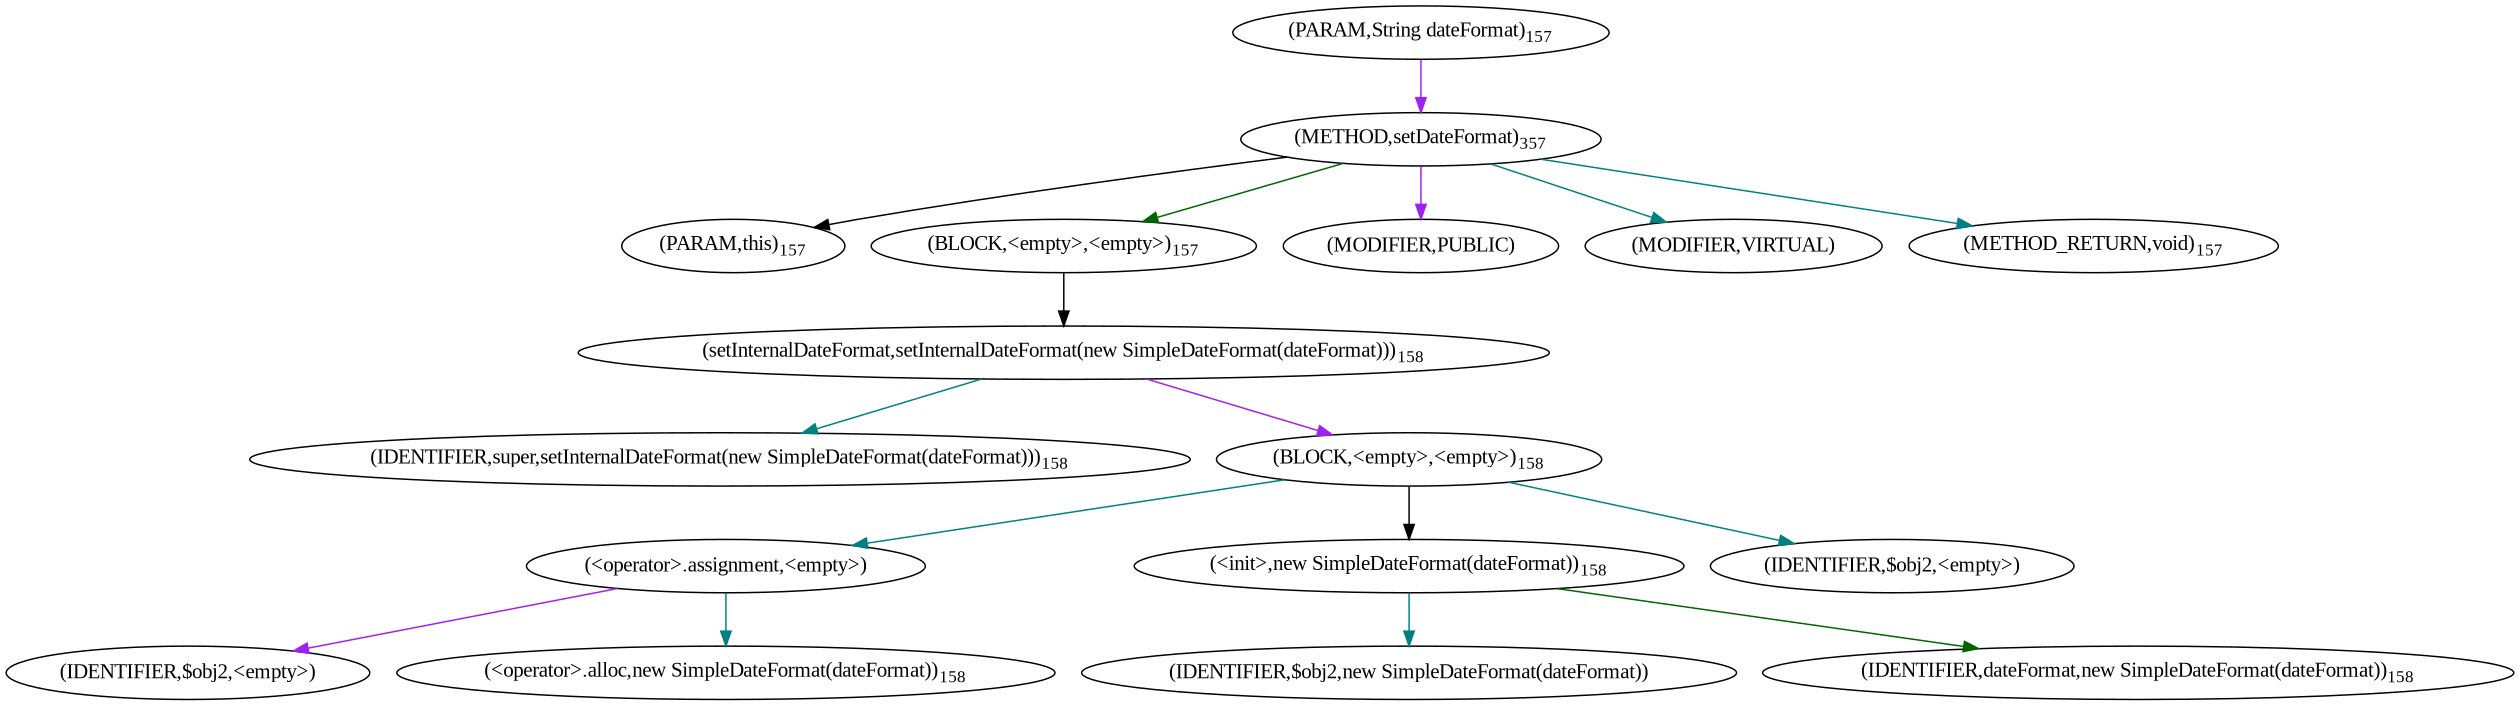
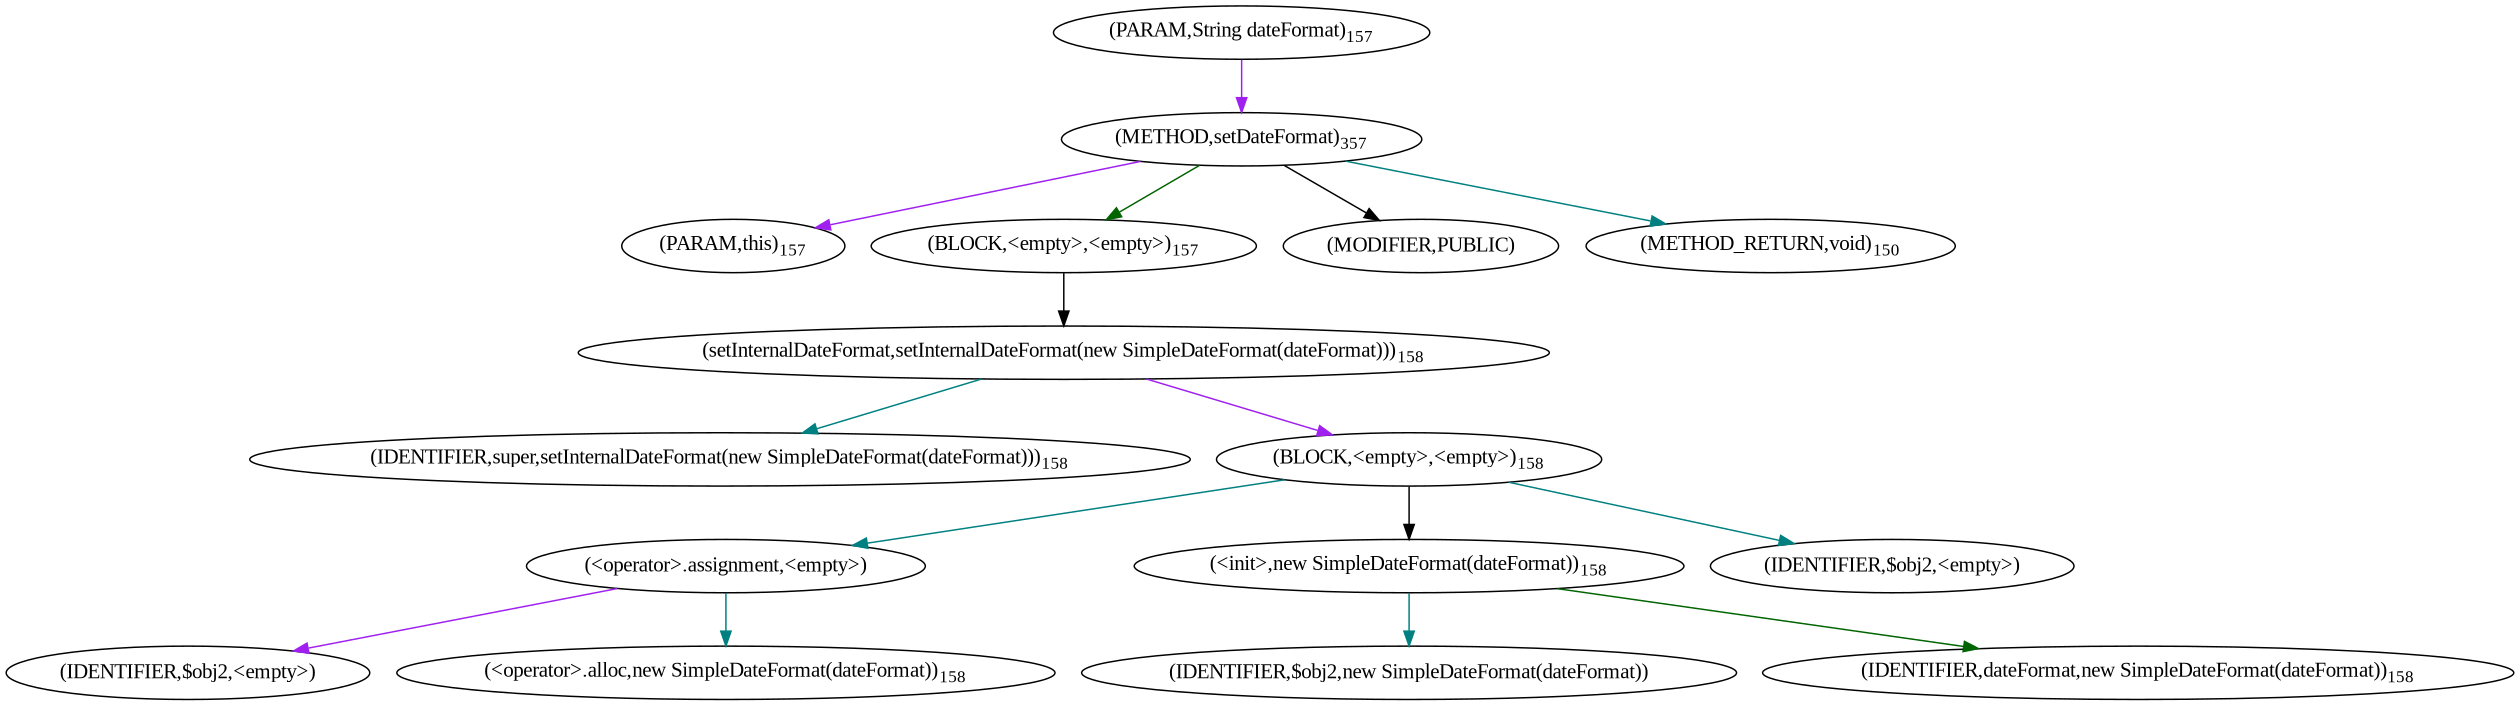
edge "(METHOD,setDateFormat)" -> "(MODIFIER,PUBLIC)": color purple -> black
edge "(METHOD,setDateFormat)" -> "(PARAM,this)": color black -> purple
node "(METHOD_RETURN,void)": text "157" -> "150"
node "(MODIFIER,VIRTUAL)": removed
